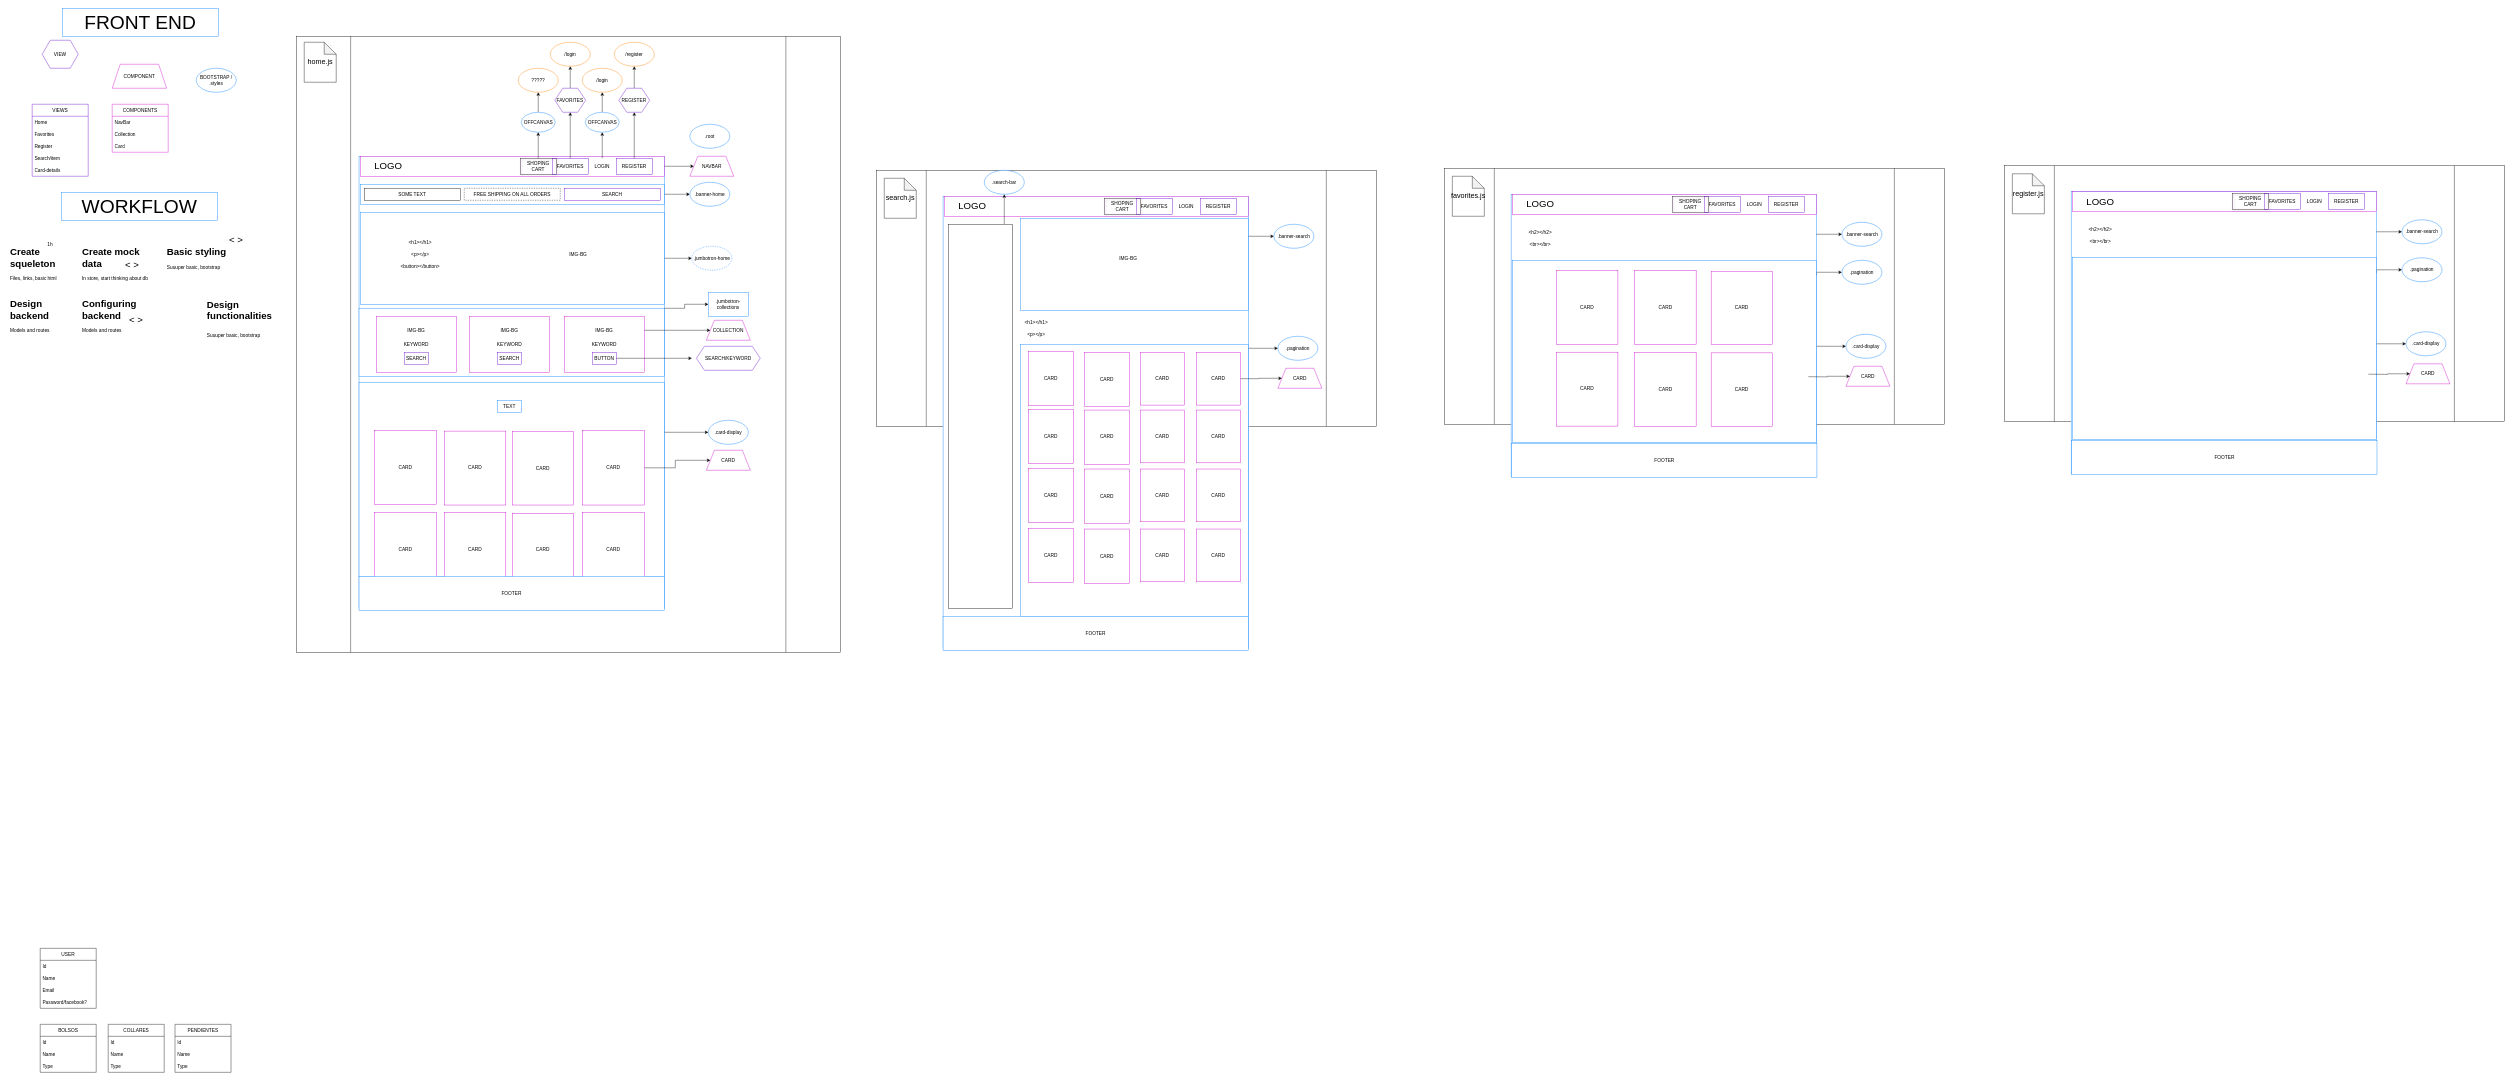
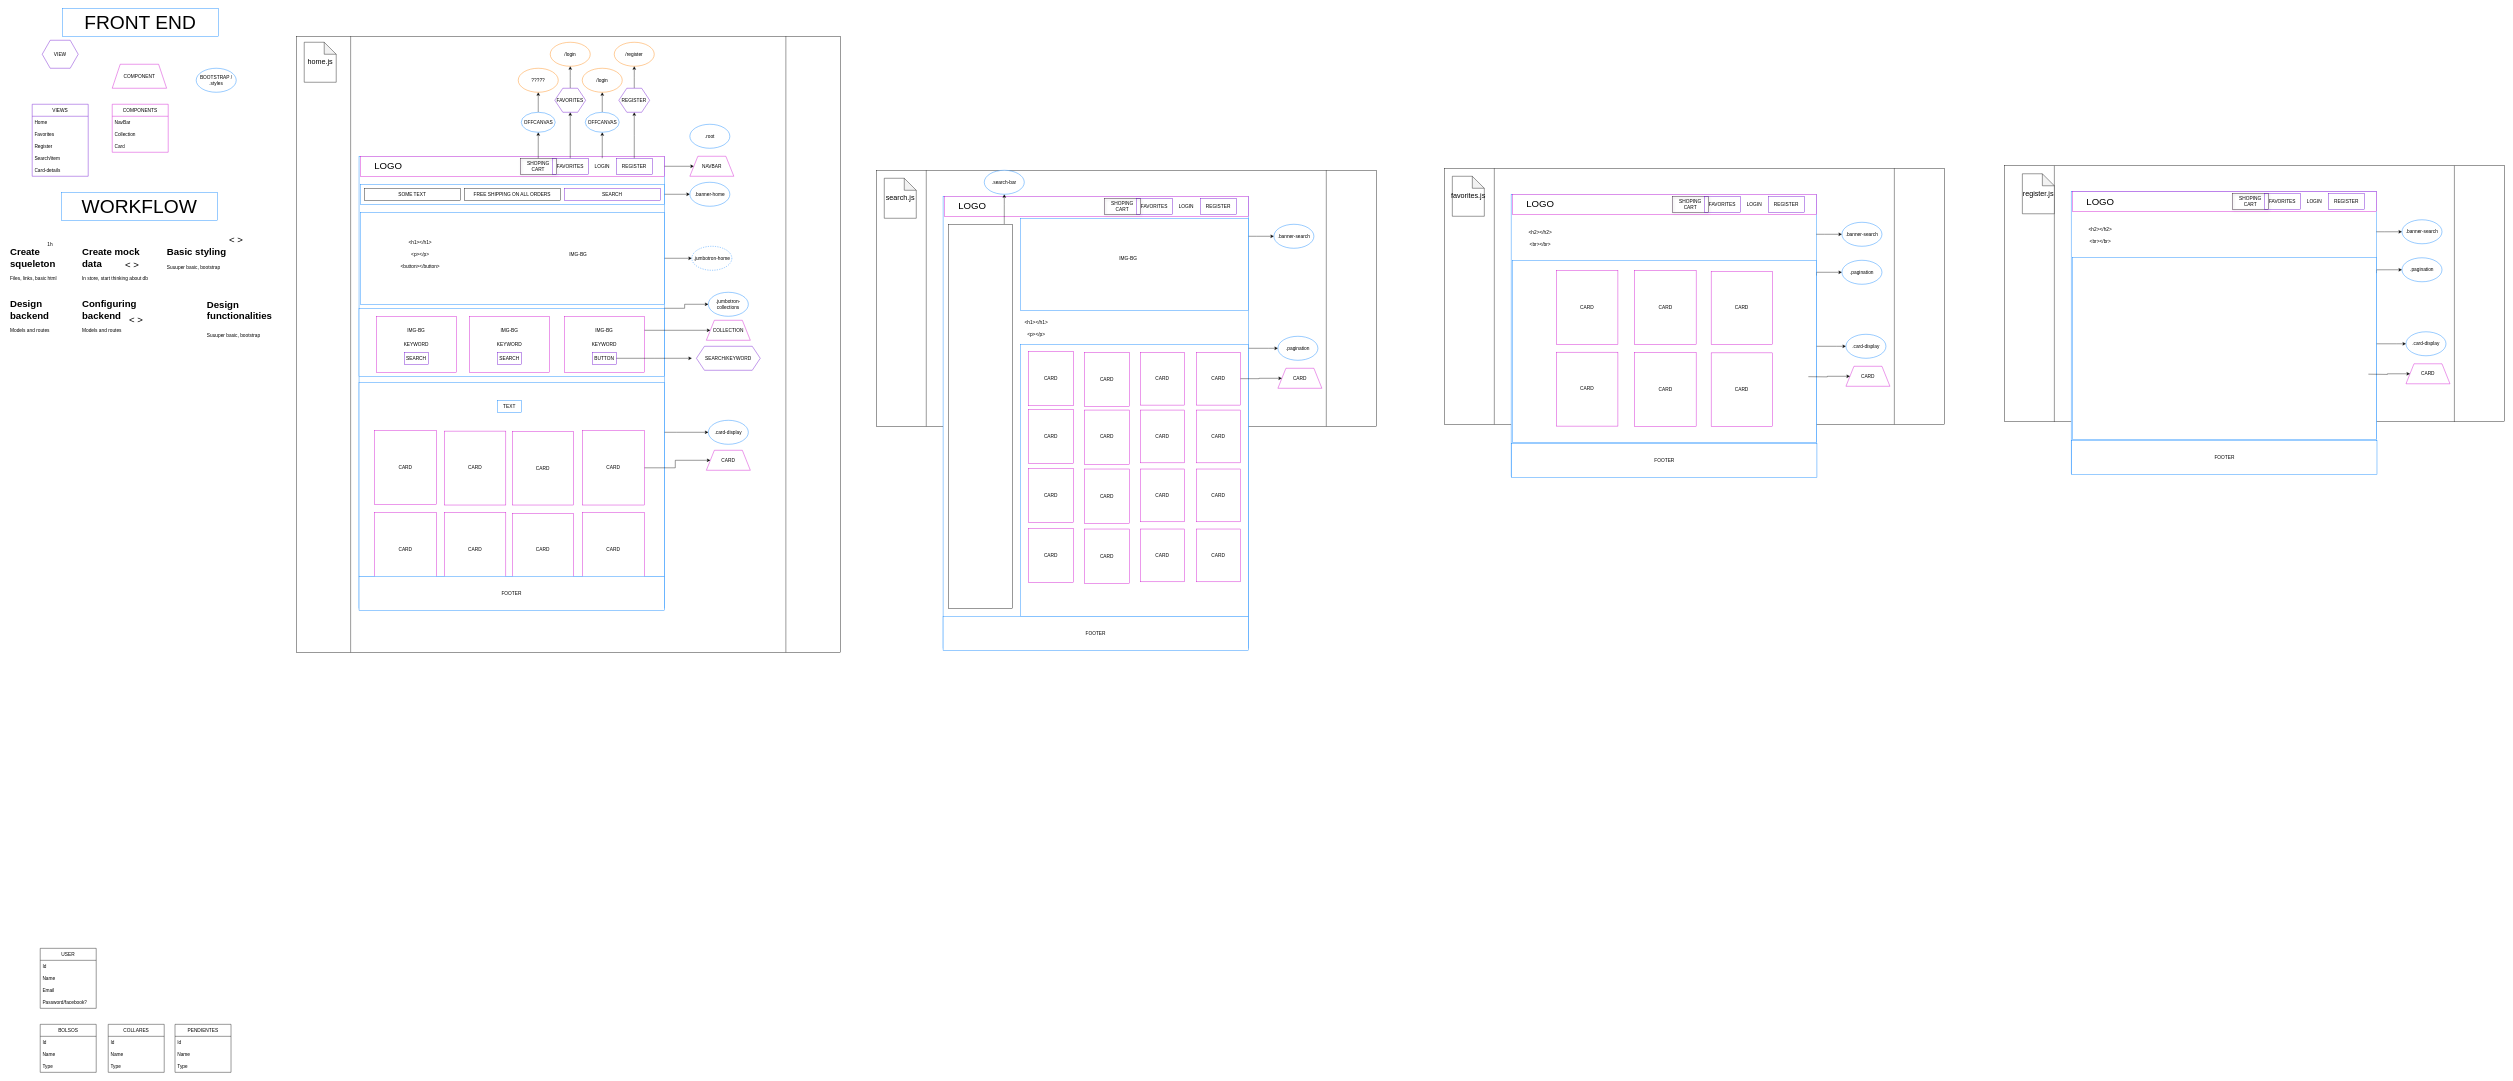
node "FREE SHIPPING ON ALL ORDERS": style dashed -> solid
node "register.js": moved (2028, 194) -> (2038, 194)
node ".jumbotron-collections": shape rectangle -> ellipse
